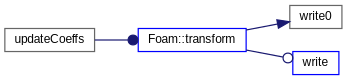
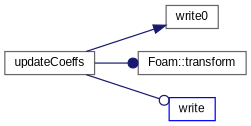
edge "Foam::transform" -> "write0": now "updateCoeffs" -> "write0"
node "Foam::transform": color blue -> gray40
edge "Foam::transform" -> "write": now "updateCoeffs" -> "write"
